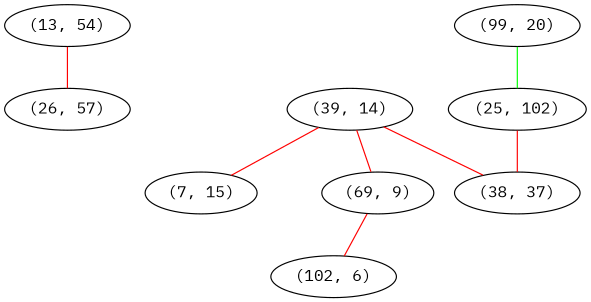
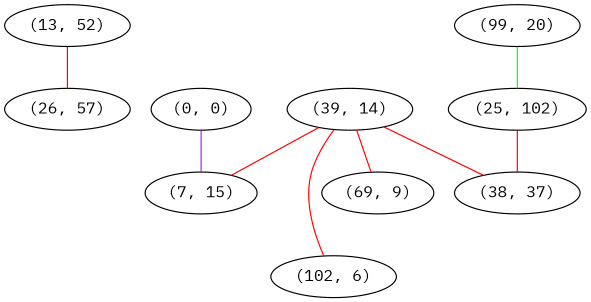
node "(13, 54)": label "(13, 54)" -> "(13, 52)"
node "(0, 0)": added
edge "(69, 9)" -- "(102, 6)": now "(39, 14)" -- "(102, 6)"
